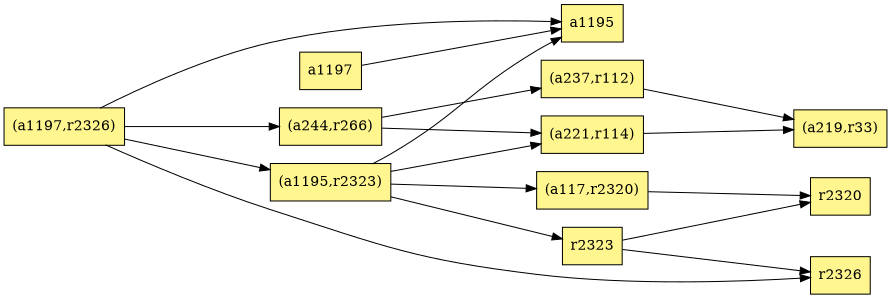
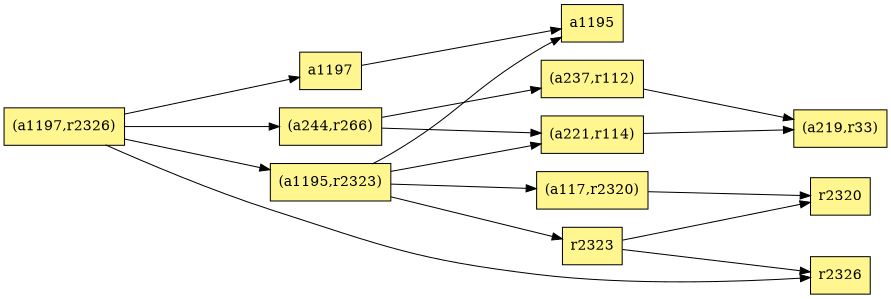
edge "(a1197,r2326)" -> "a1195": now "(a1197,r2326)" -> "a1197"
